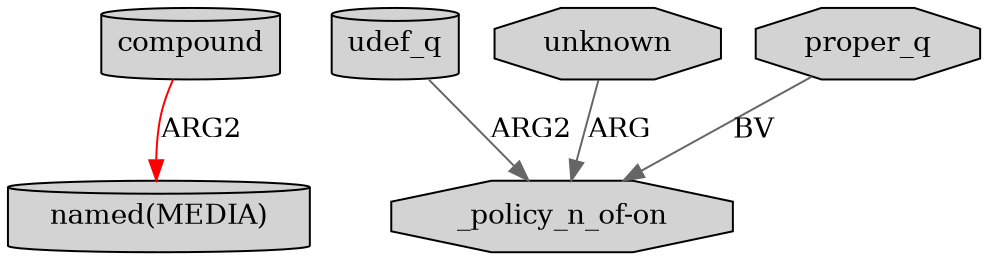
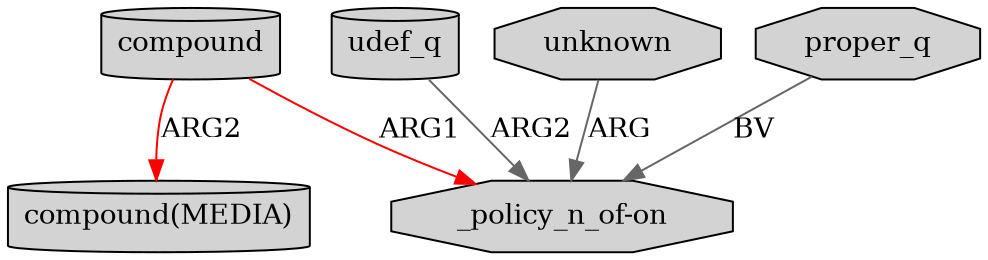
edge "compound" -> "_policy_n_of-on": added, label "ARG1"
node "named(MEDIA)": label "named(MEDIA)" -> "compound(MEDIA)"
